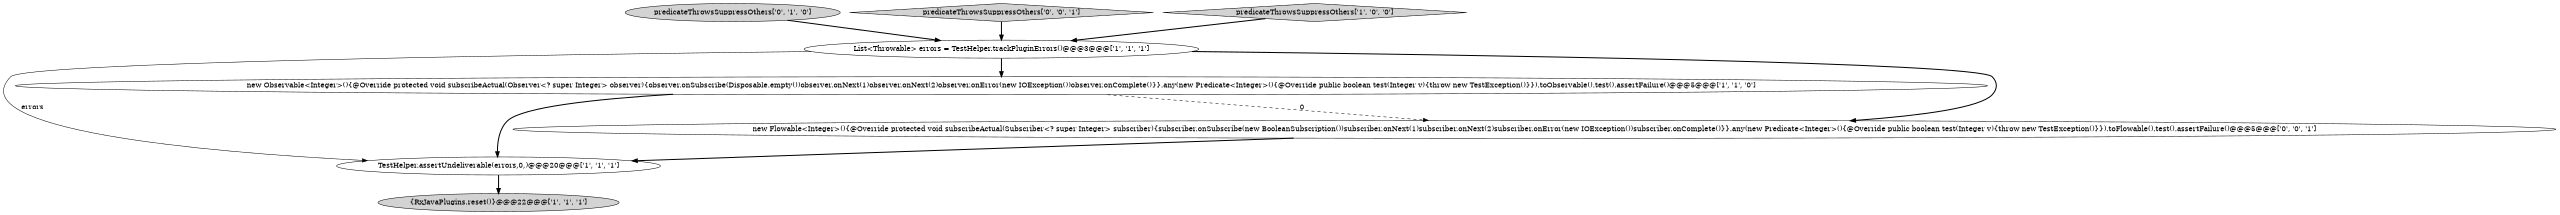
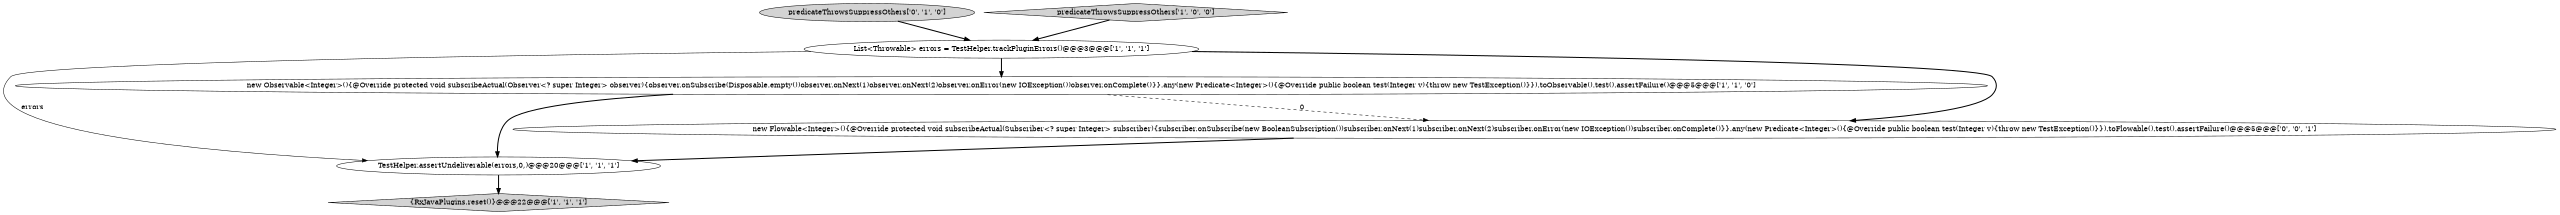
node "predicateThrowsSuppressOthers['0', '0', '1']": removed
node "{RxJavaPlugins.reset()}@@@22@@@['1', '1', '1']": shape ellipse -> diamond
